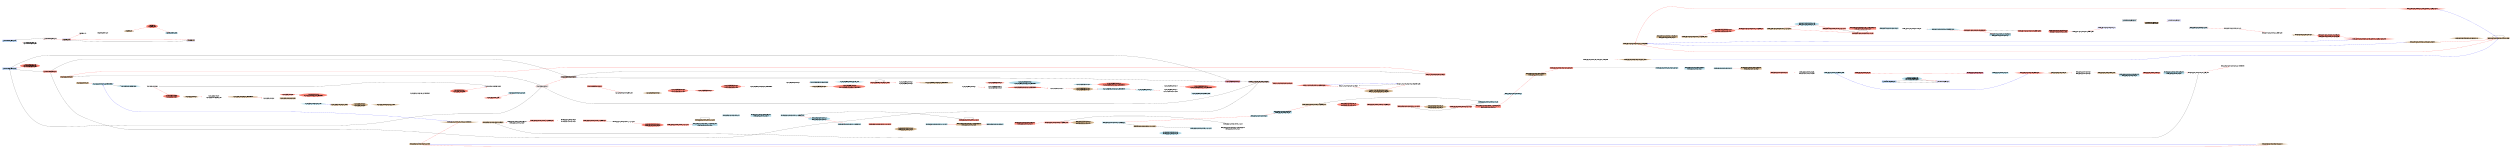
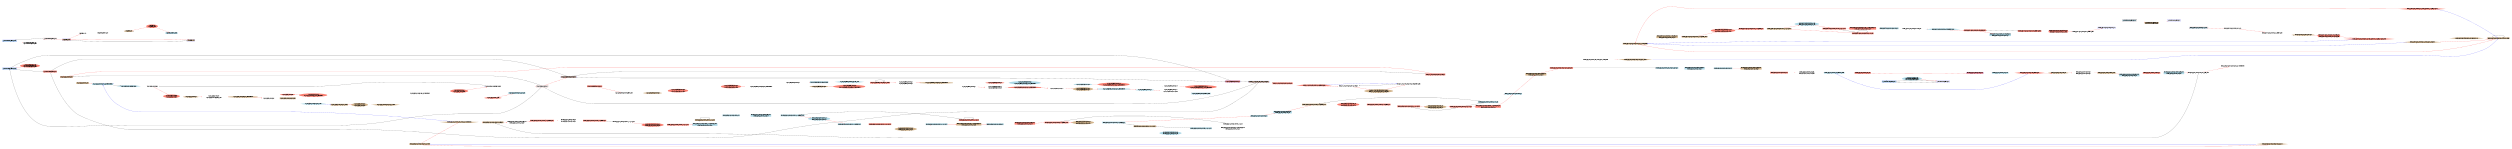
node "SIS18_FAST_HHD_BOOSTER_20220615_016": removed
